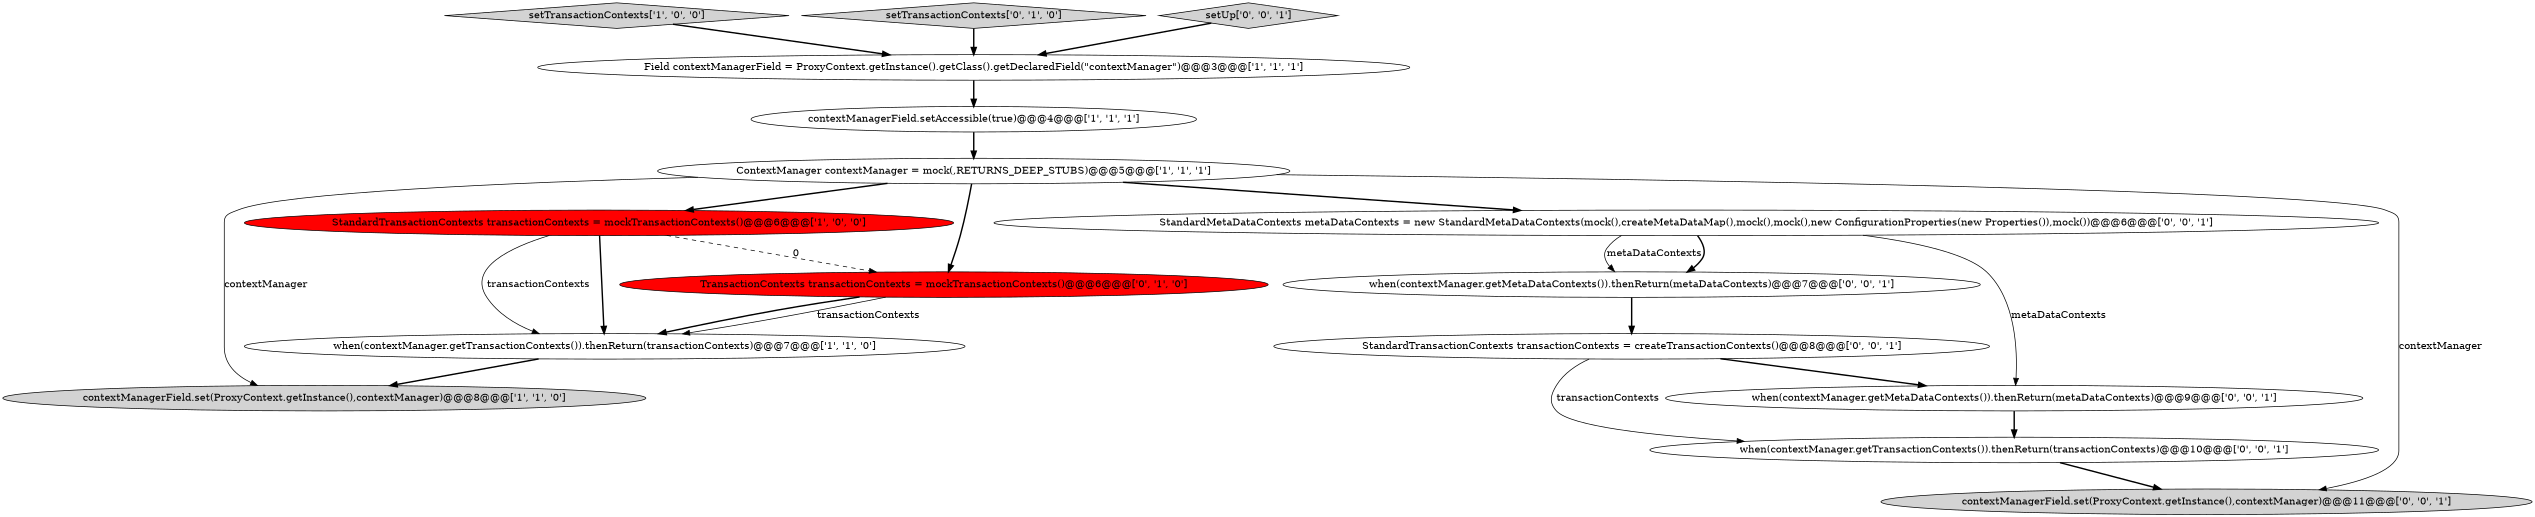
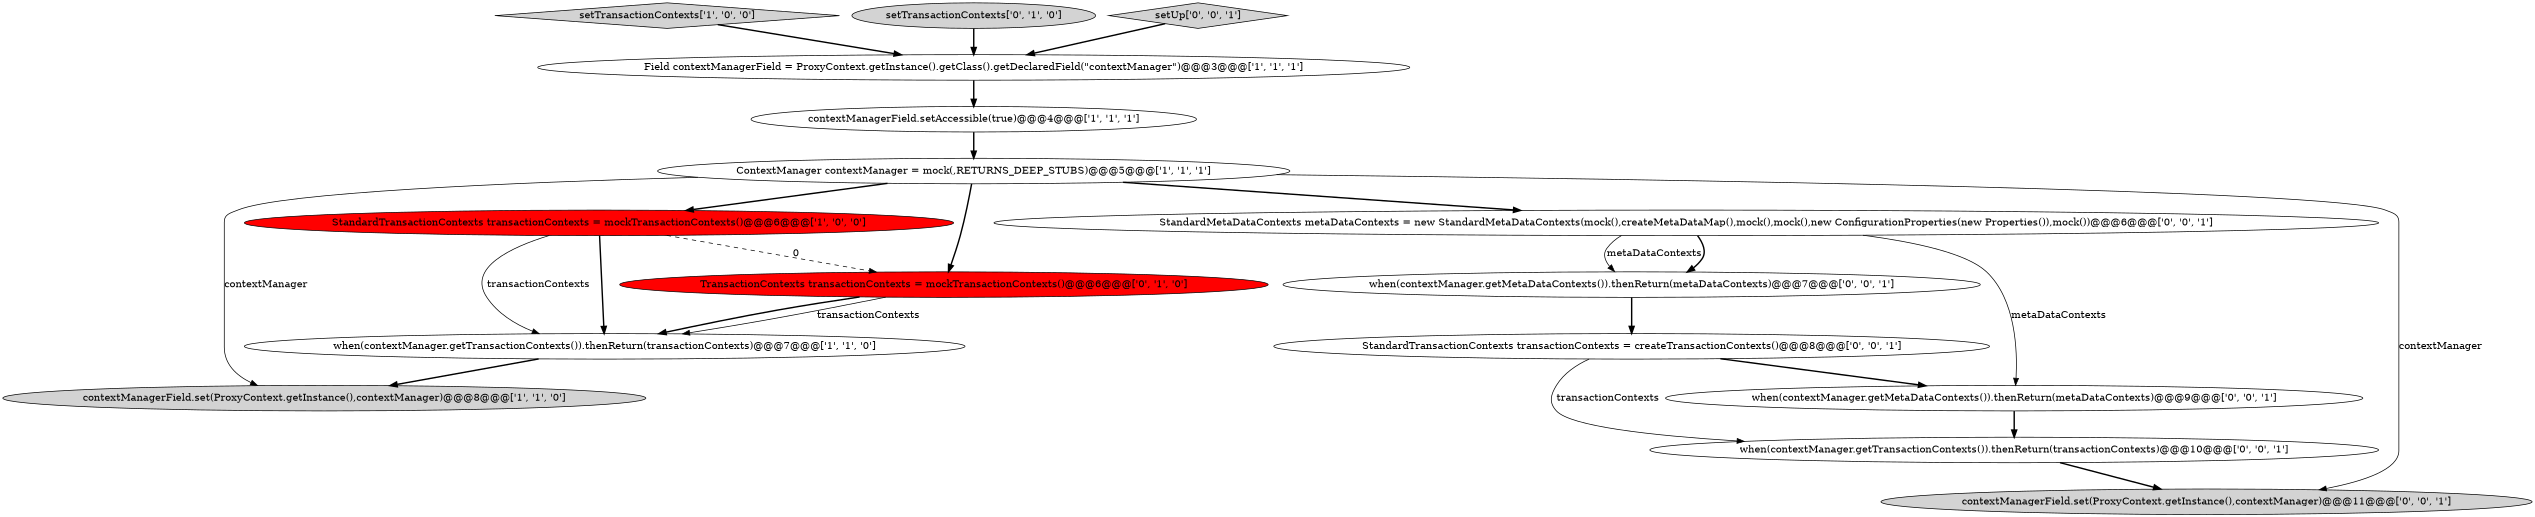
node "setTransactionContexts['0', '1', '0']": shape diamond -> ellipse
